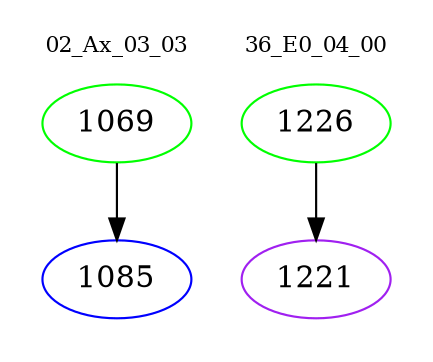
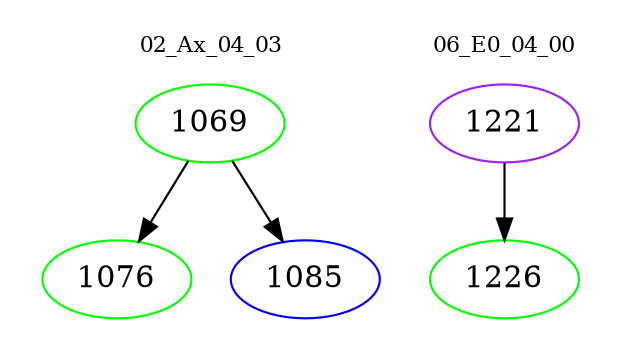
cluster "02_Ax_03_03": label "02_Ax_03_03" -> "02_Ax_04_03"
cluster "36_E0_04_00": label "36_E0_04_00" -> "06_E0_04_00"
edge "1226" -> "1221": reversed
node "1076": added
